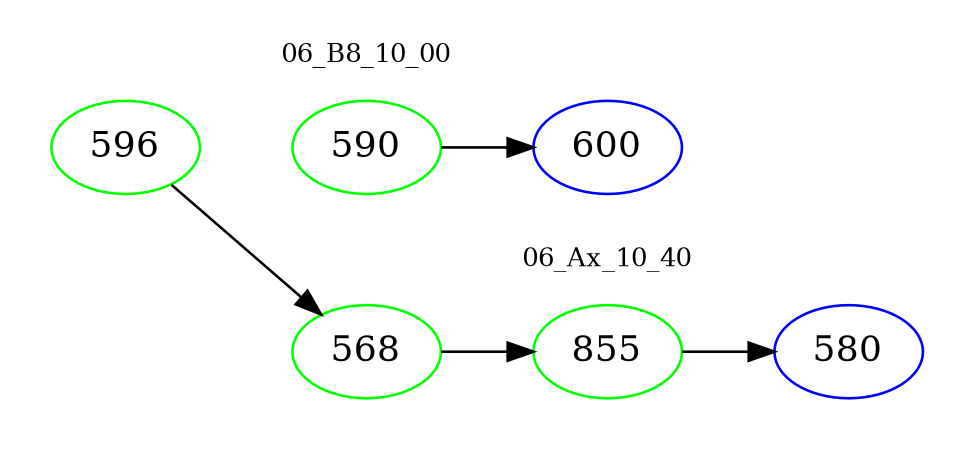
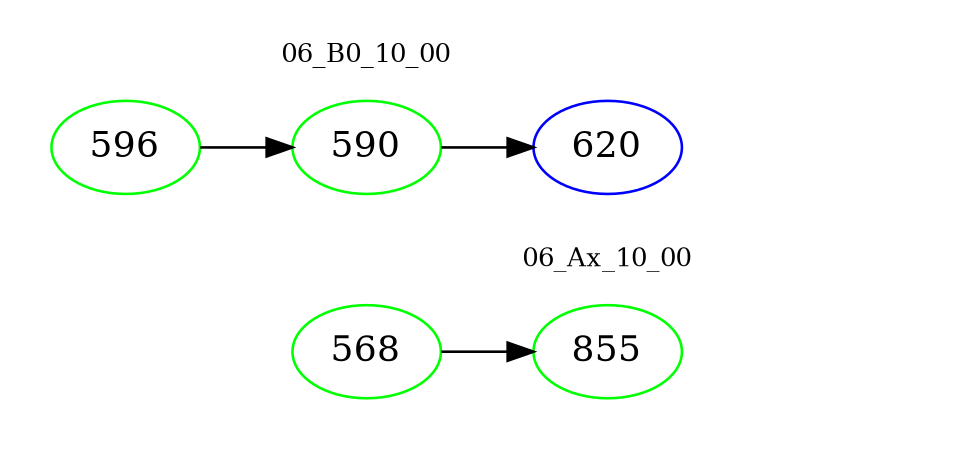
cluster "06_B8_10_00": label "06_B8_10_00" -> "06_B0_10_00"
node "600": label "600" -> "620"
edge "596" -> "568": now "596" -> "590"
cluster "06_Ax_10_40": label "06_Ax_10_40" -> "06_Ax_10_00"
node "580": removed
